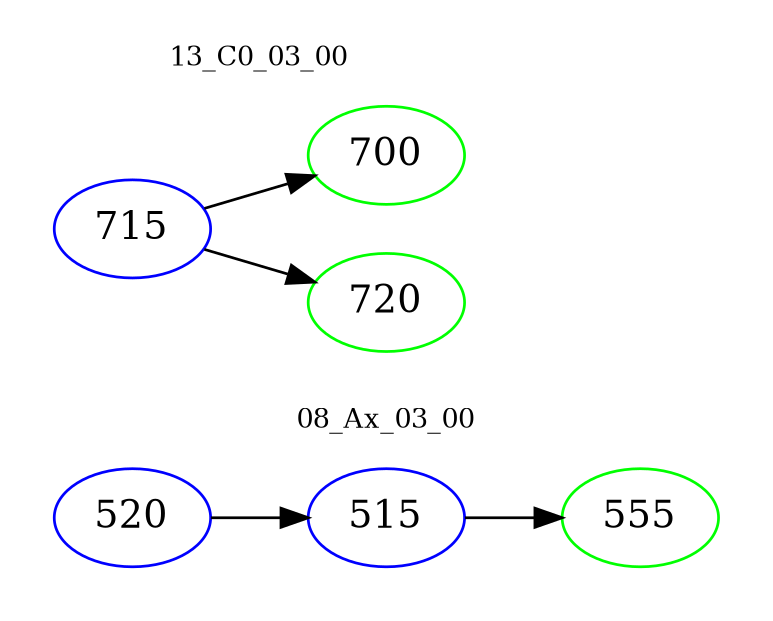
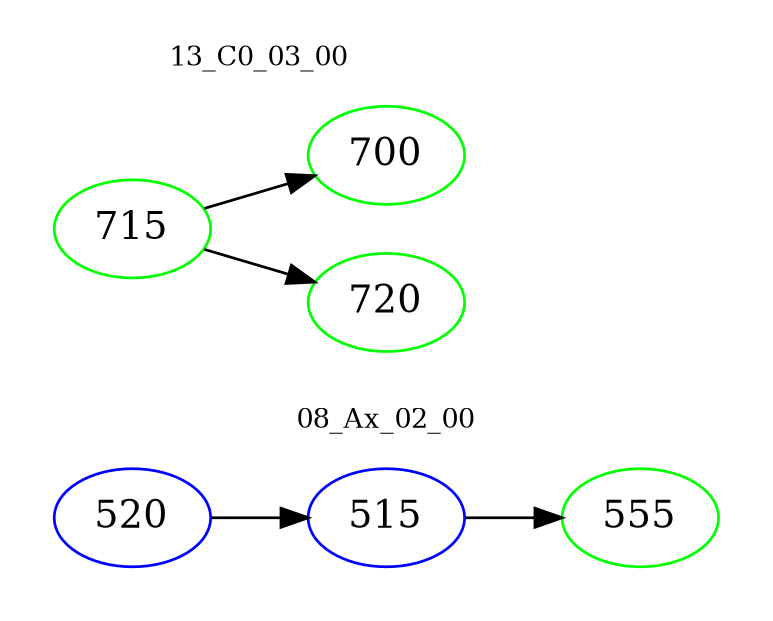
node "715": color blue -> green
cluster "08_Ax_03_00": label "08_Ax_03_00" -> "08_Ax_02_00"
